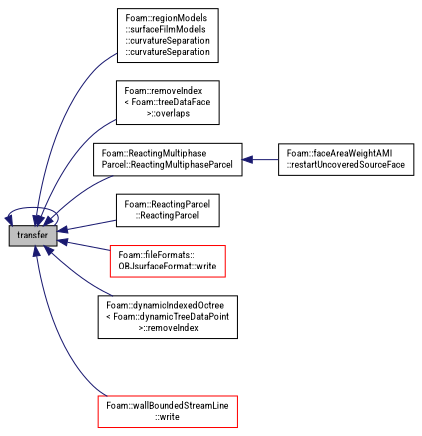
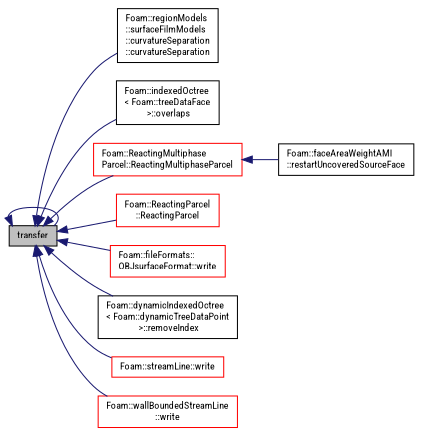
node "Foam::removeIndex < Foam::treeDataFace >::overlaps": label "Foam::removeIndex < Foam::treeDataFace >::overlaps" -> "Foam::indexedOctree < Foam::treeDataFace >::overlaps"
node "Foam::ReactingMultiphase Parcel::ReactingMultiphaseParcel": color black -> red
node "Foam::ReactingParcel ::ReactingParcel": color black -> red
node "Foam::streamLine::write": added
